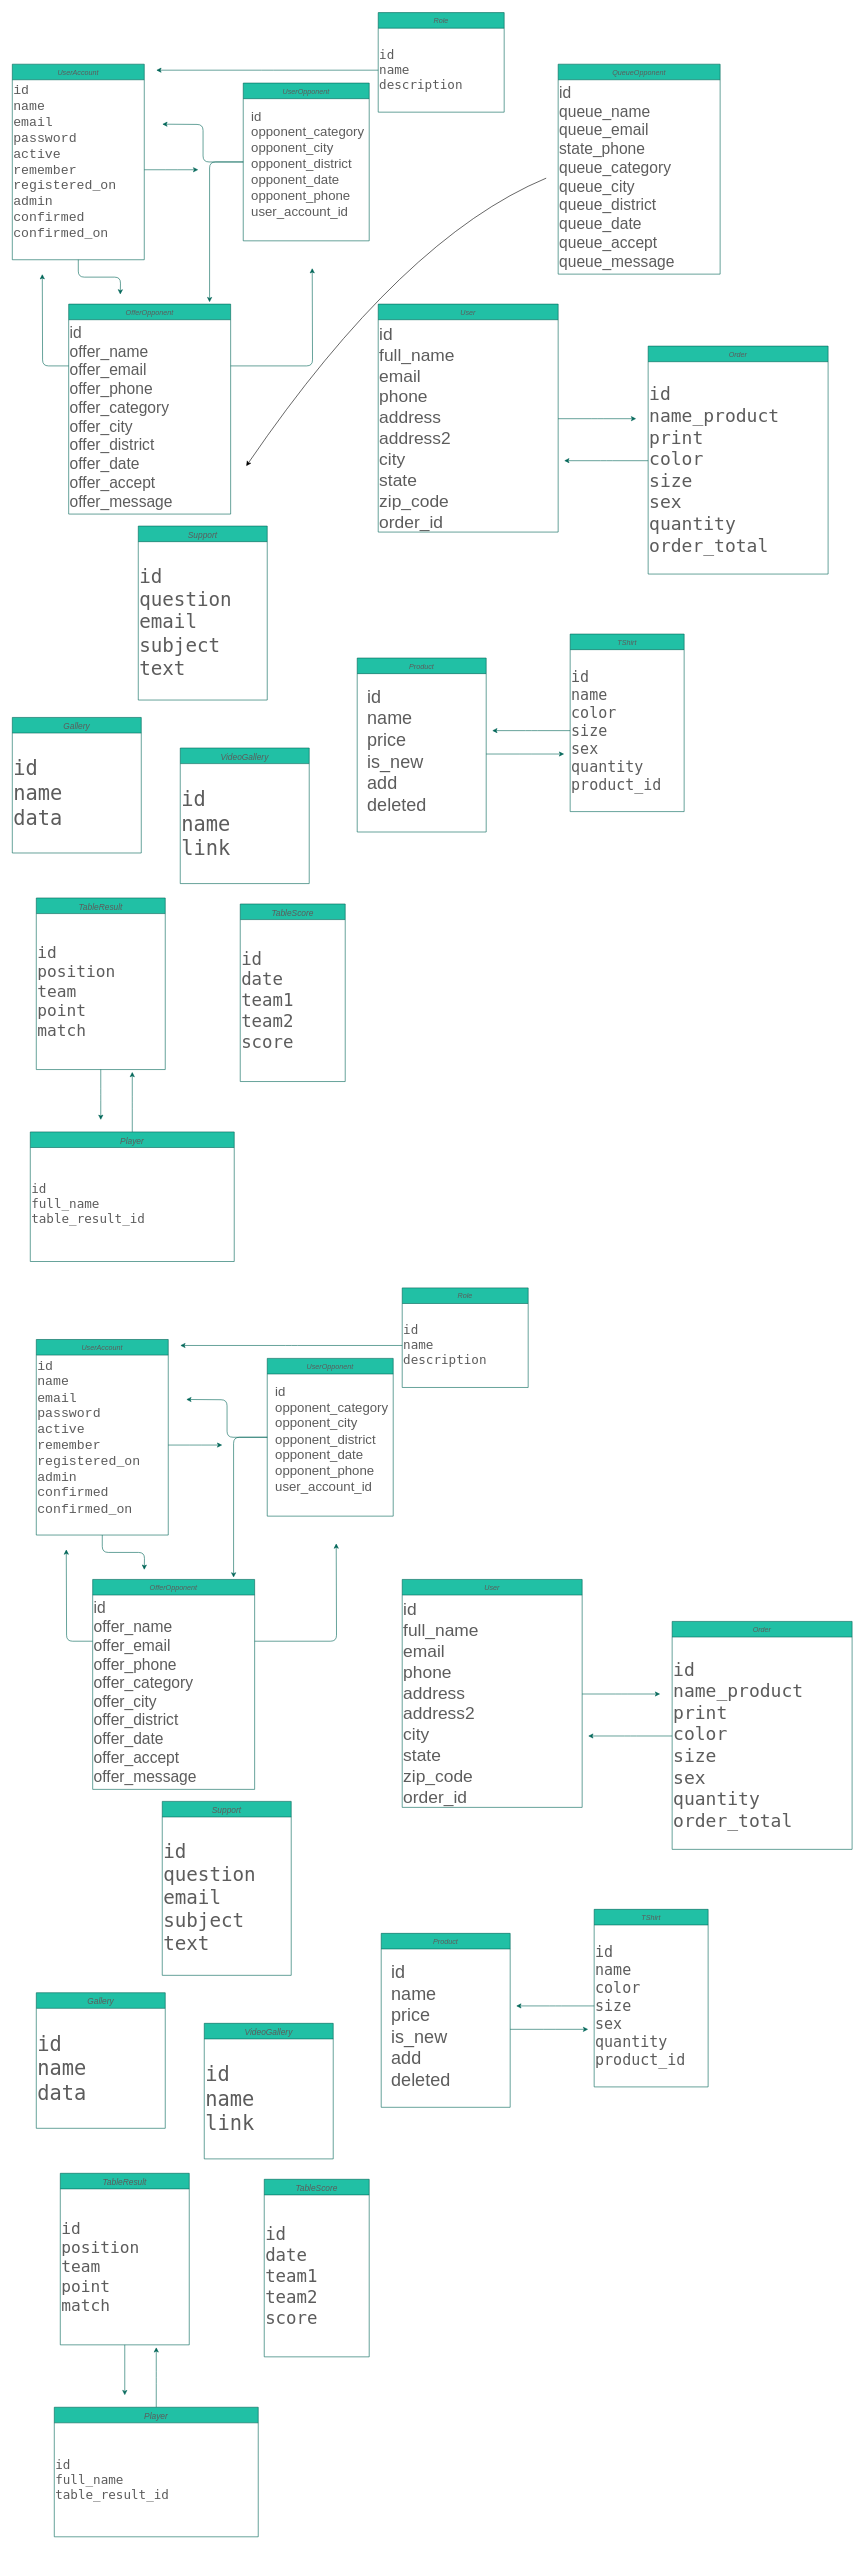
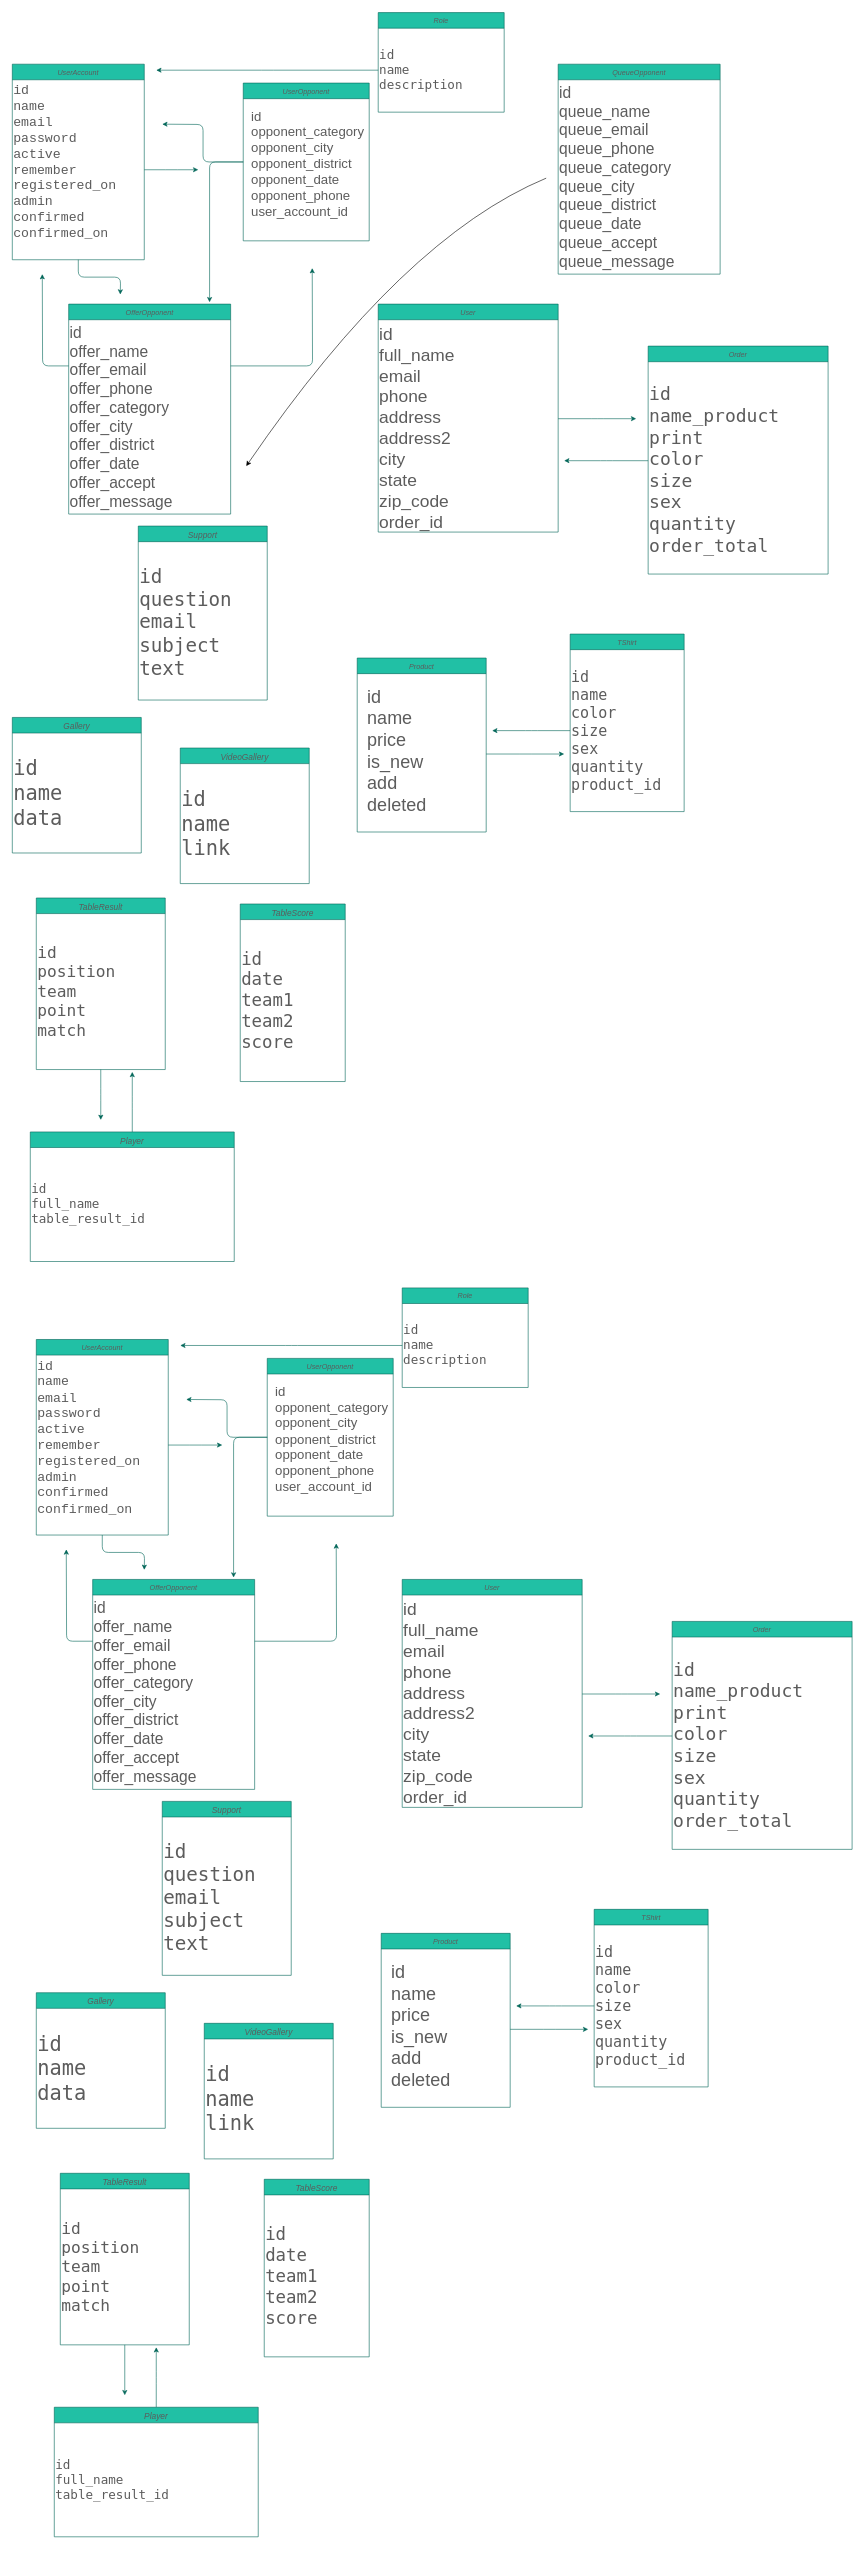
node "id queue_namequeue_emailstate_phonequeue_categoryqueue_cityqueue_districtqueue_datequeue_accept queue_message": label "id queue_namequeue_emailstate_phonequeue_categoryqueue_cityqueue_districtqueue_datequeue_accept queue_message" -> "id queue_namequeue_emailqueue_phonequeue_categoryqueue_cityqueue_districtqueue_datequeue_accept queue_message"
